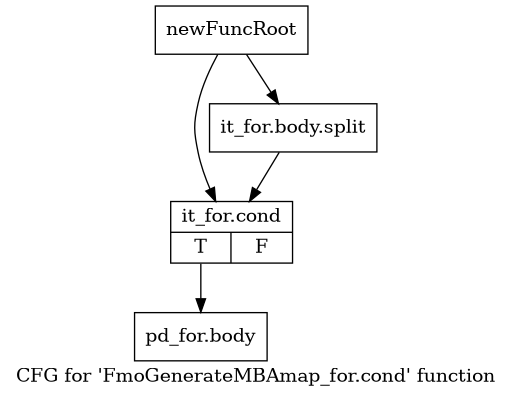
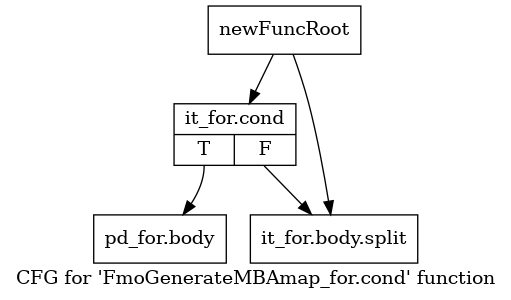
edge "it_for.body.split" -> "it_for.cond": reversed
